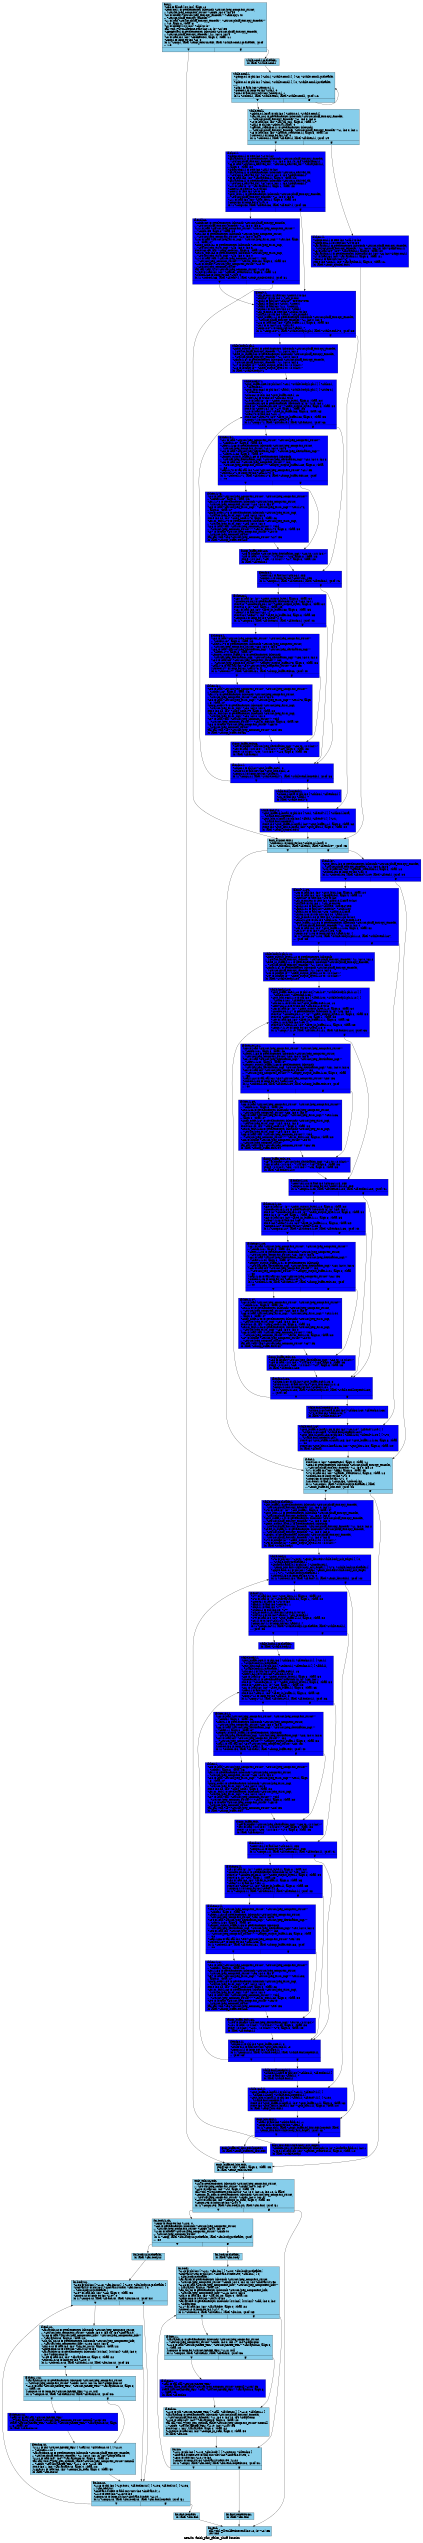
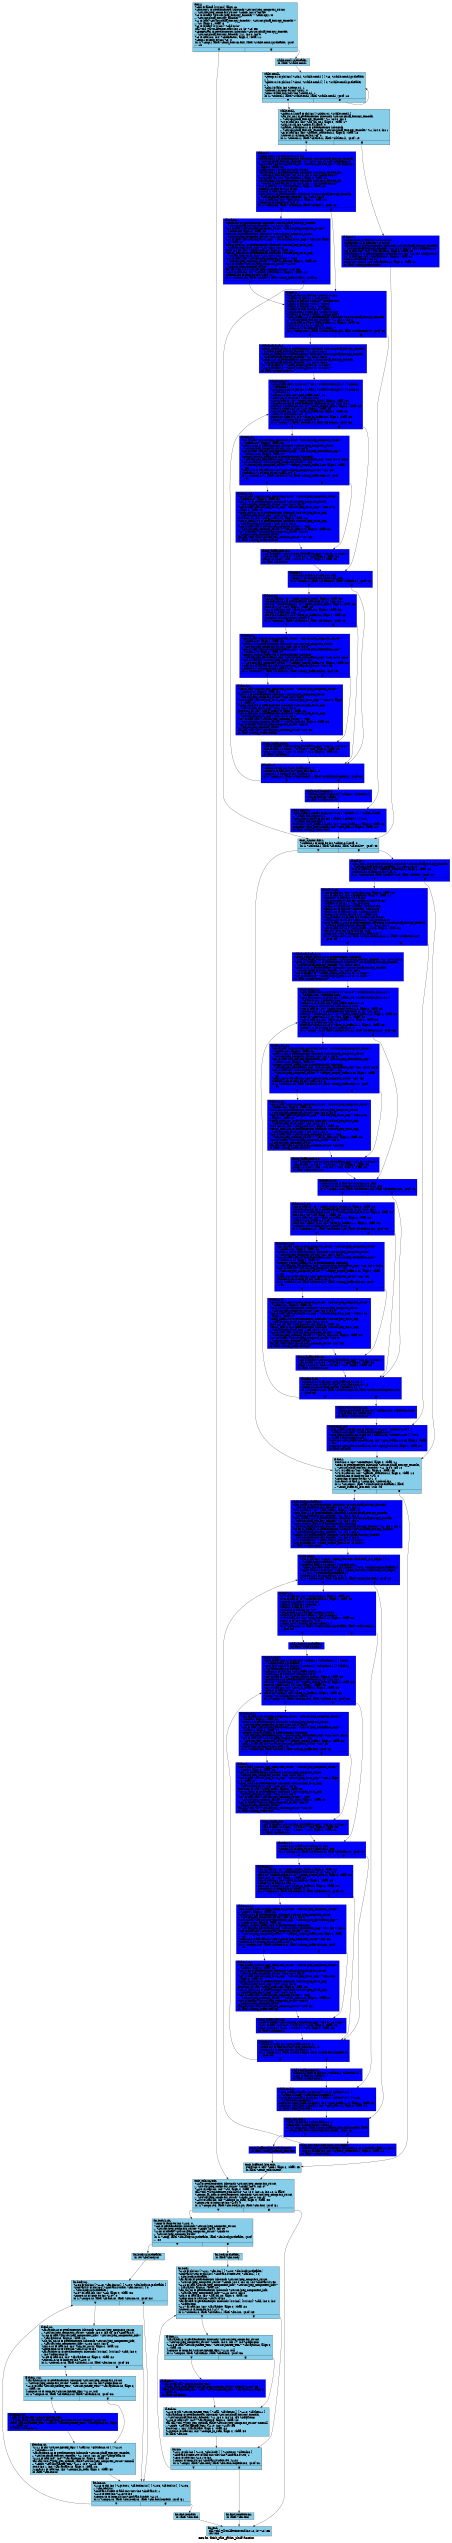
edge "entry:" -> "emit_buffered_bits.exit:": now "entry:" -> "emit_eobrun.exit:"
node "if.end.i:": text "... %emit_buffered_bits.exit, !prof !46" -> "... %emit_buffered_bits.exit, !sub !46"
node "for.body.us.preheader:": text "br label %for.body.us" -> "br ret %for.body.us"
